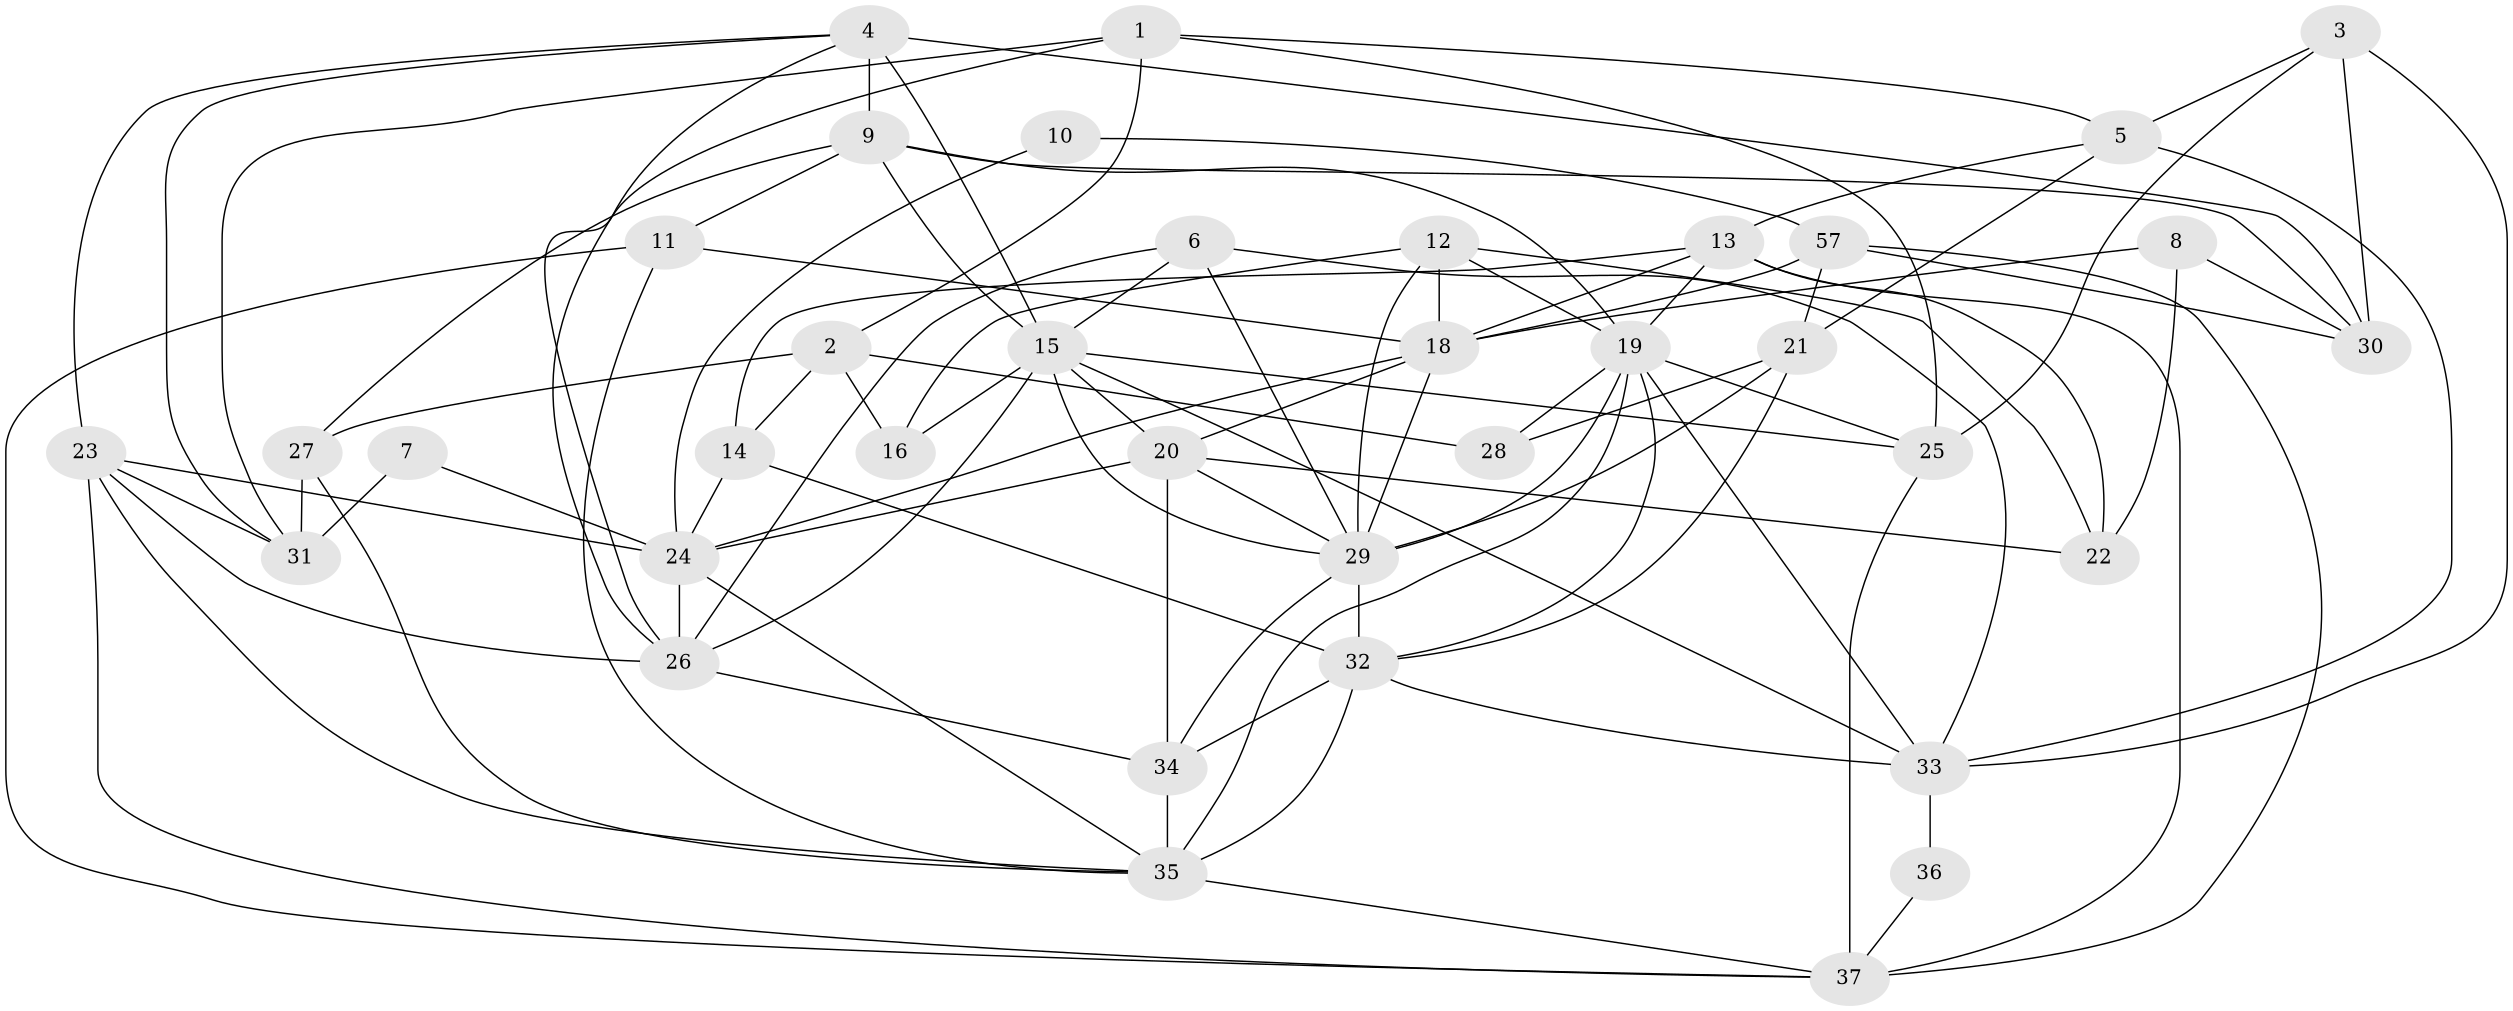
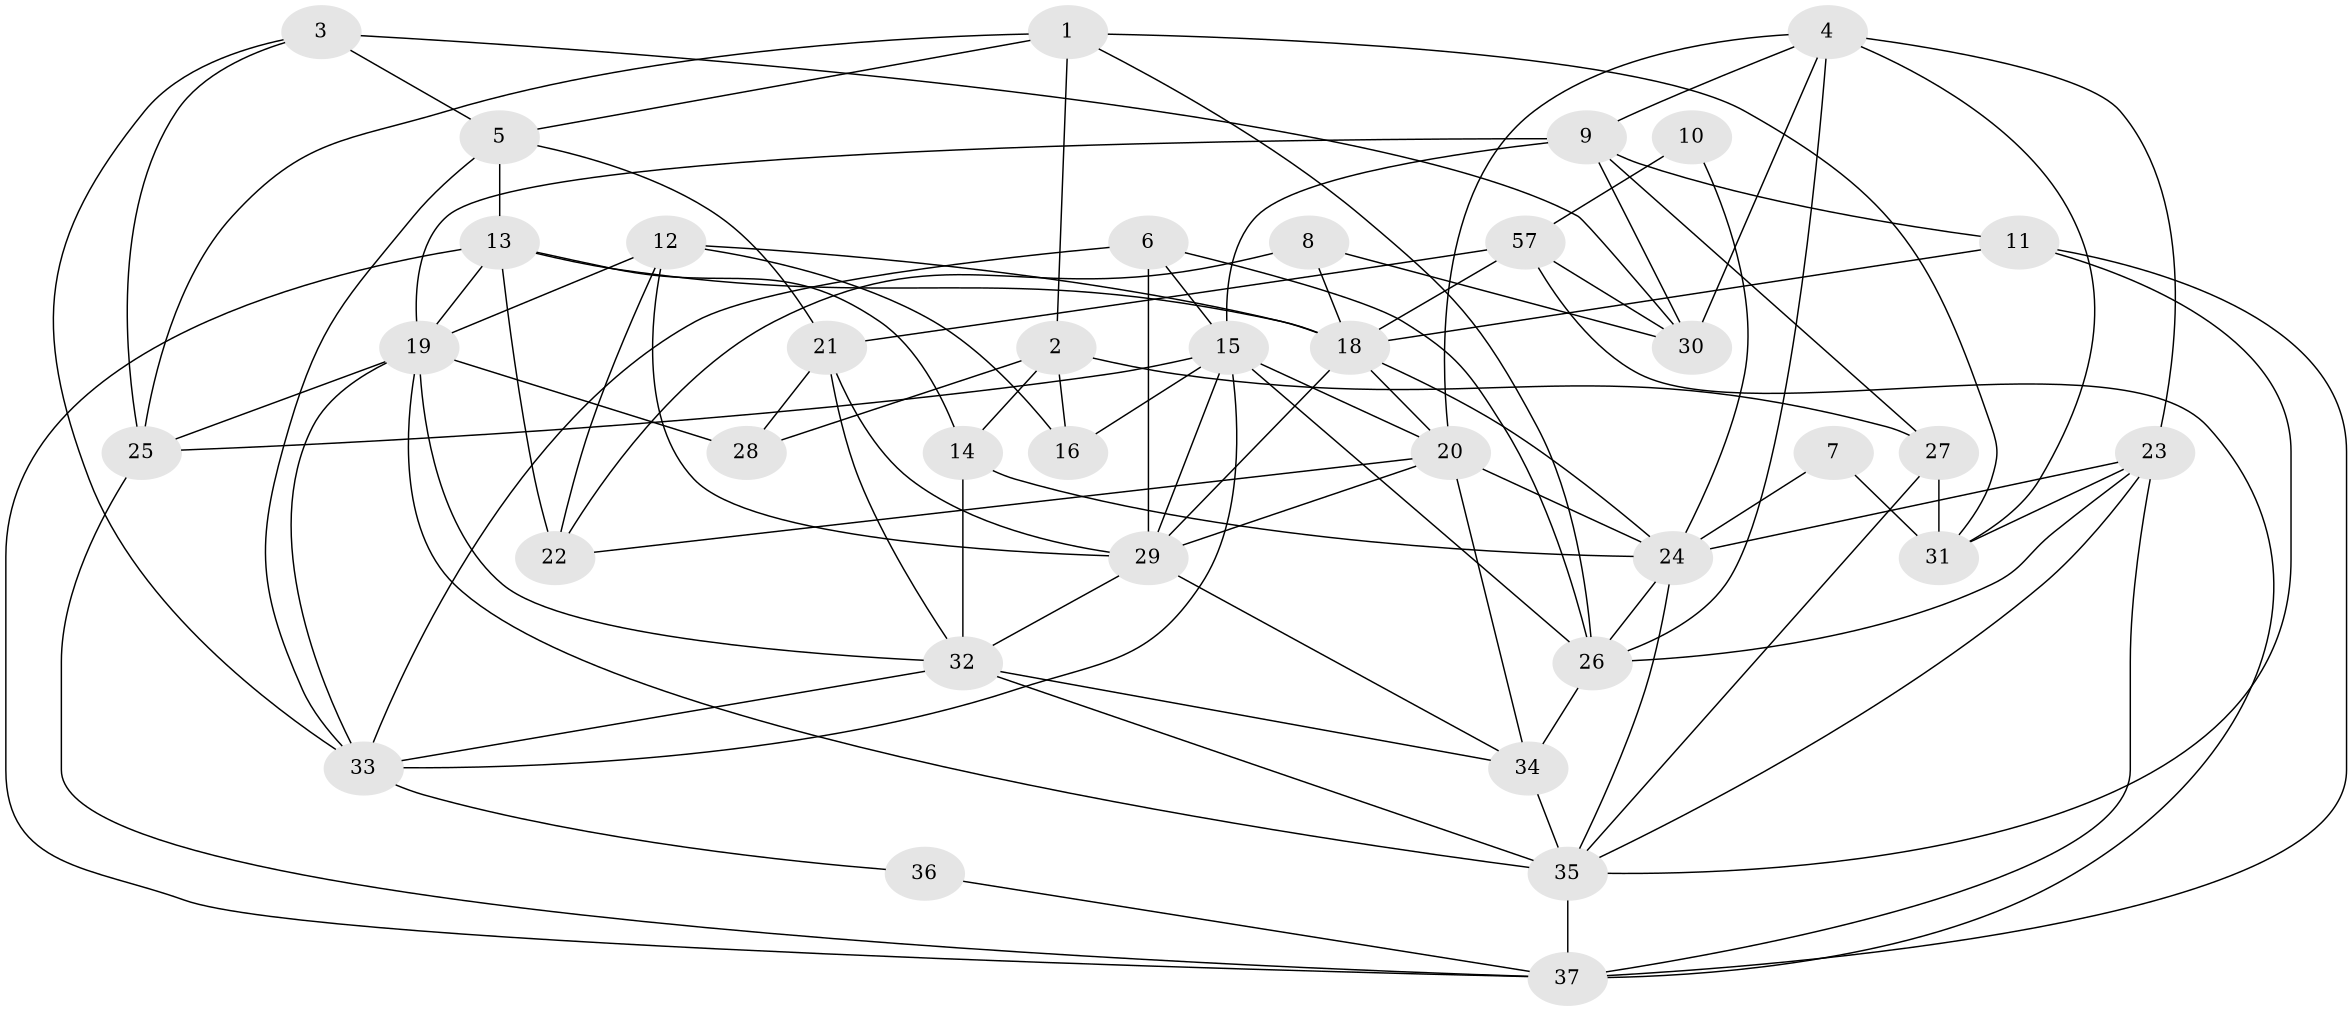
edge "4" -- "15": now "4" -- "20"
edge "19" -- "29": removed
